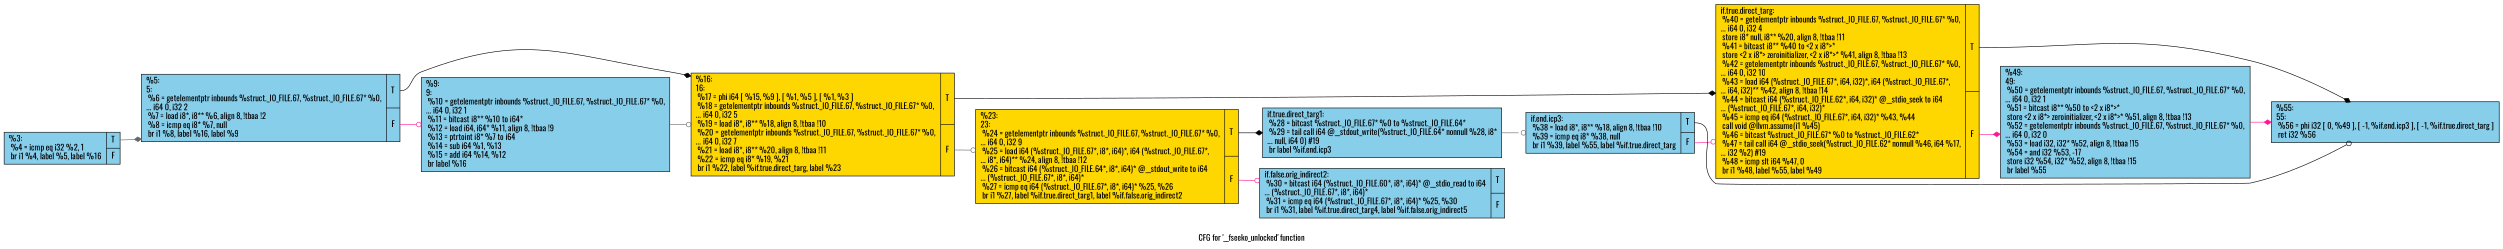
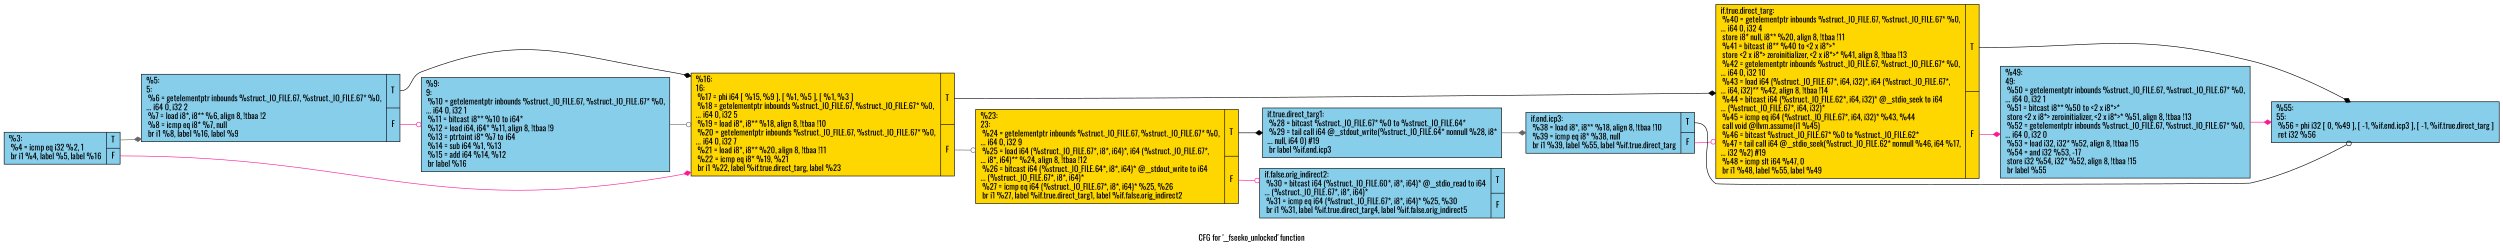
edge "if.true.direct_targ1:" -> "if.end.icp3:": arrowhead odot -> diamond
edge "%3:" -> "%16:": added
